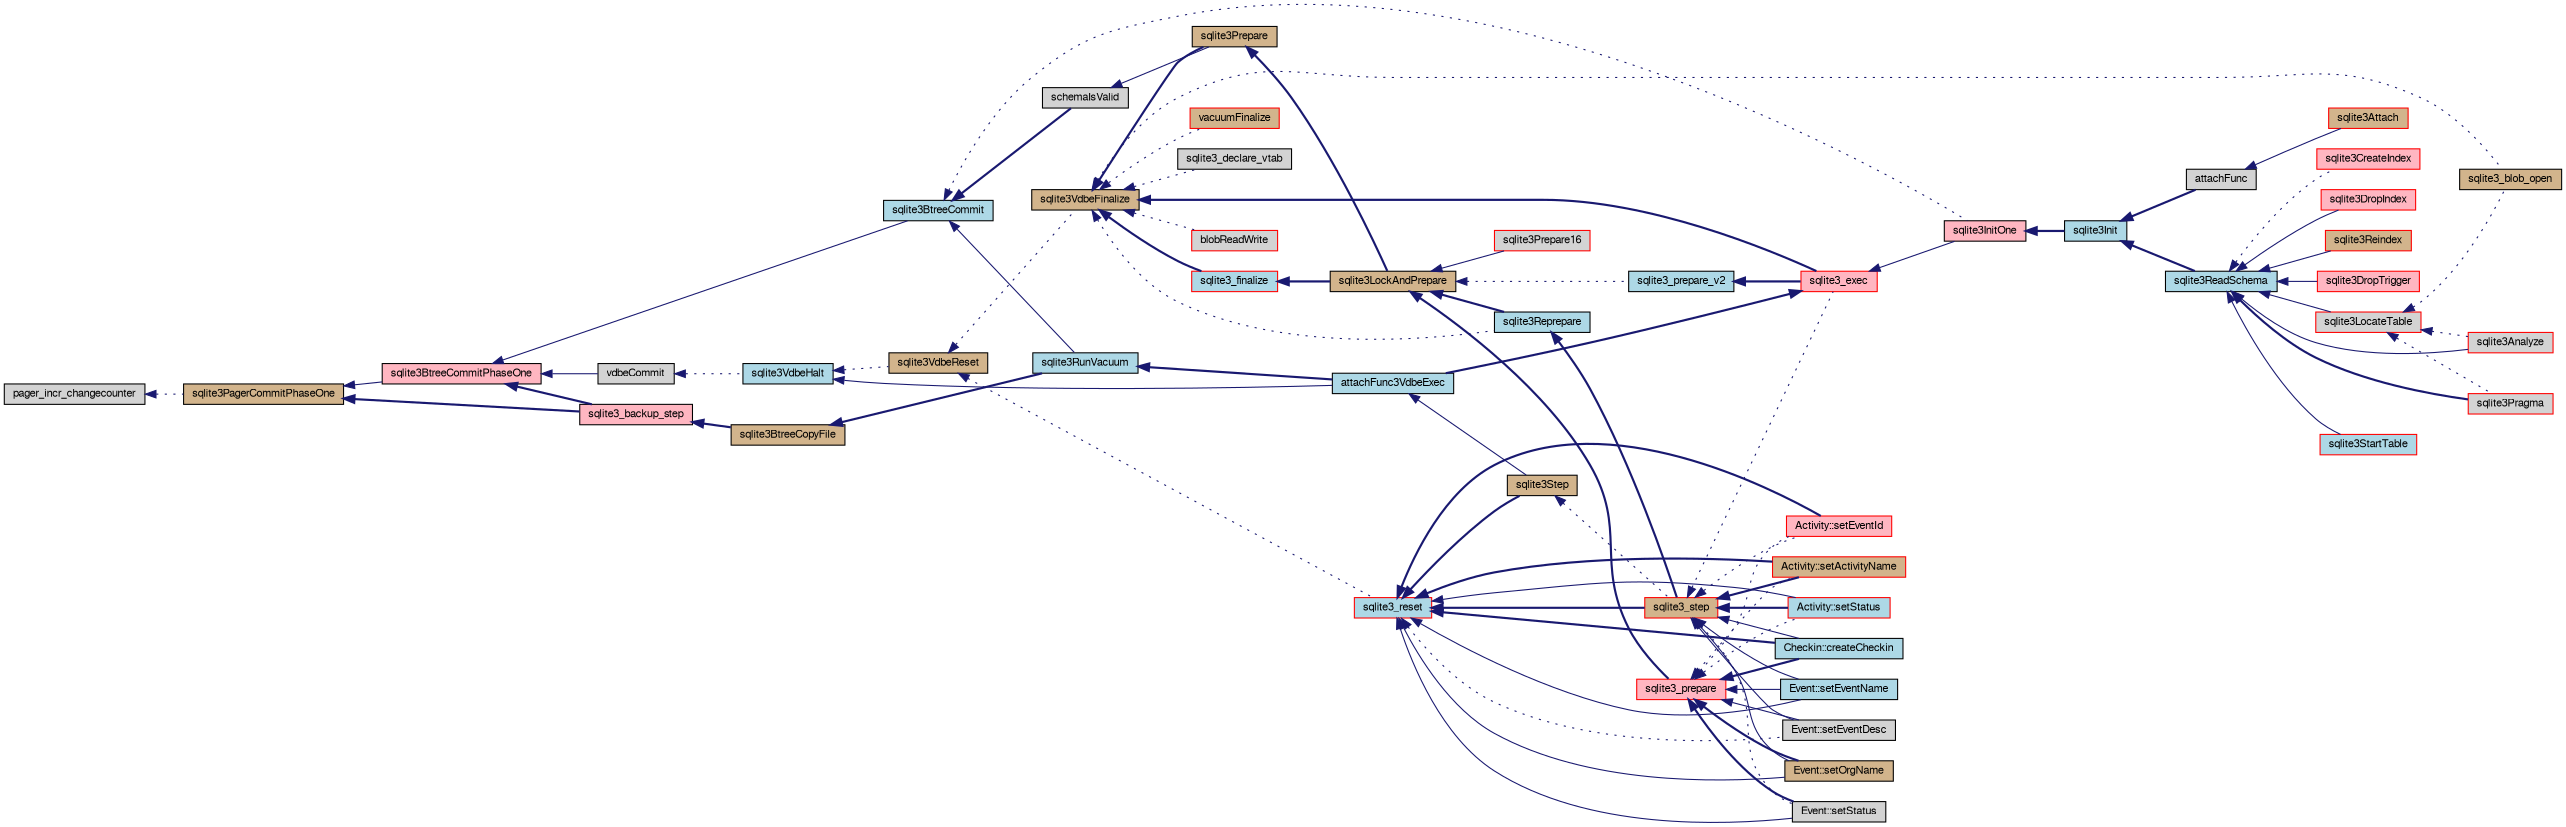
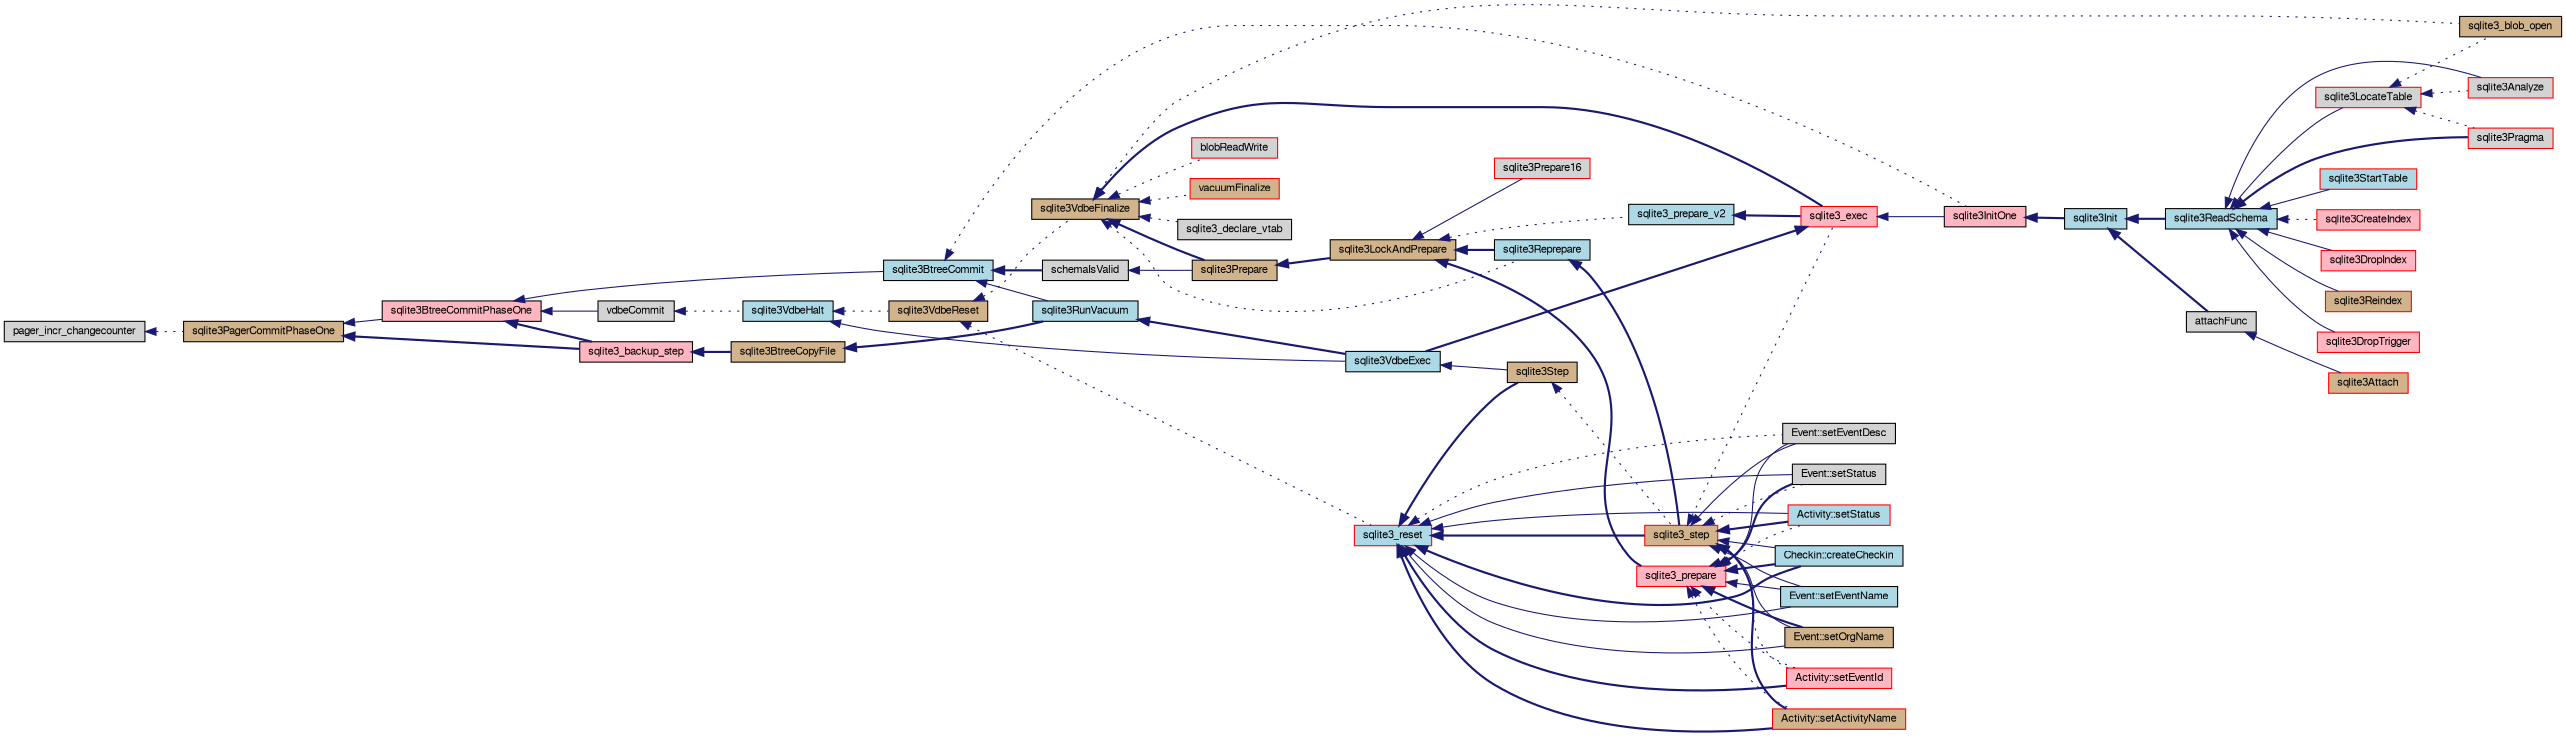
node "sqlite3_finalize": removed
node "attachFunc3VdbeExec": label "attachFunc3VdbeExec" -> "sqlite3VdbeExec"
